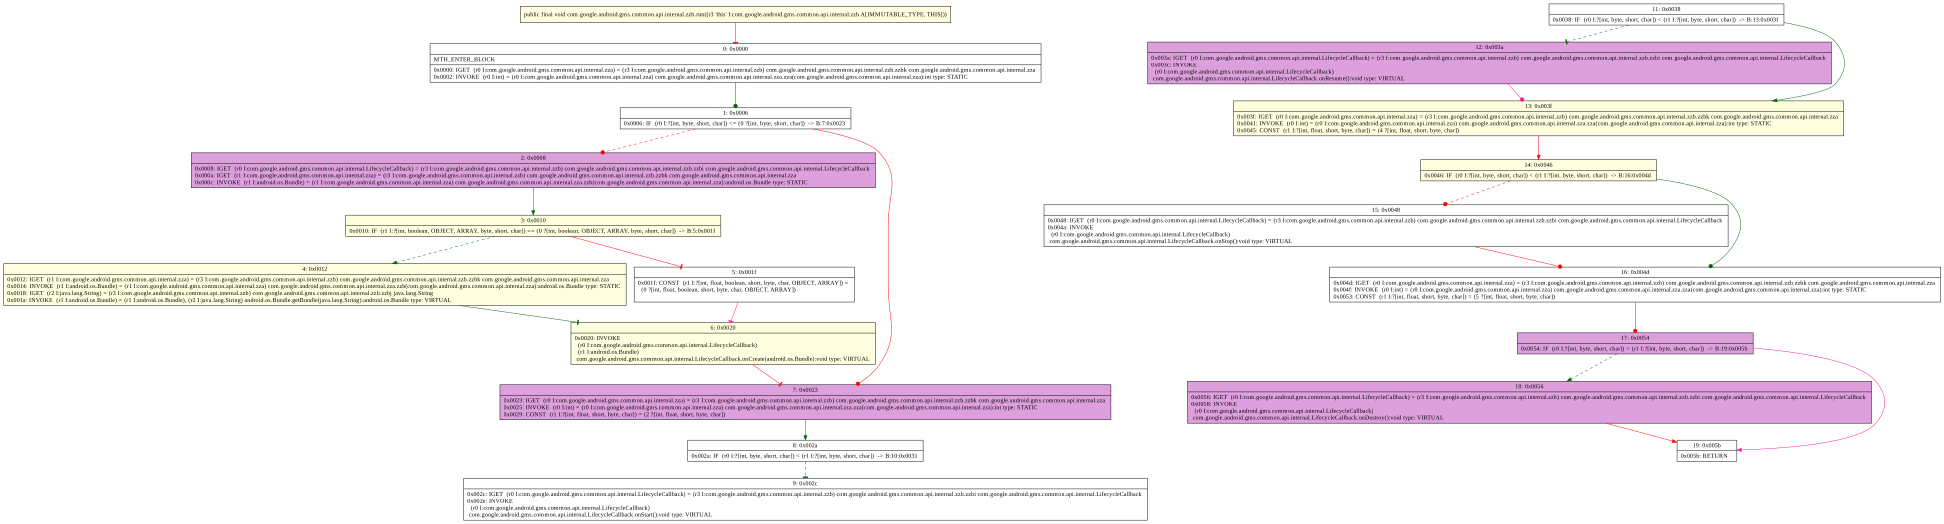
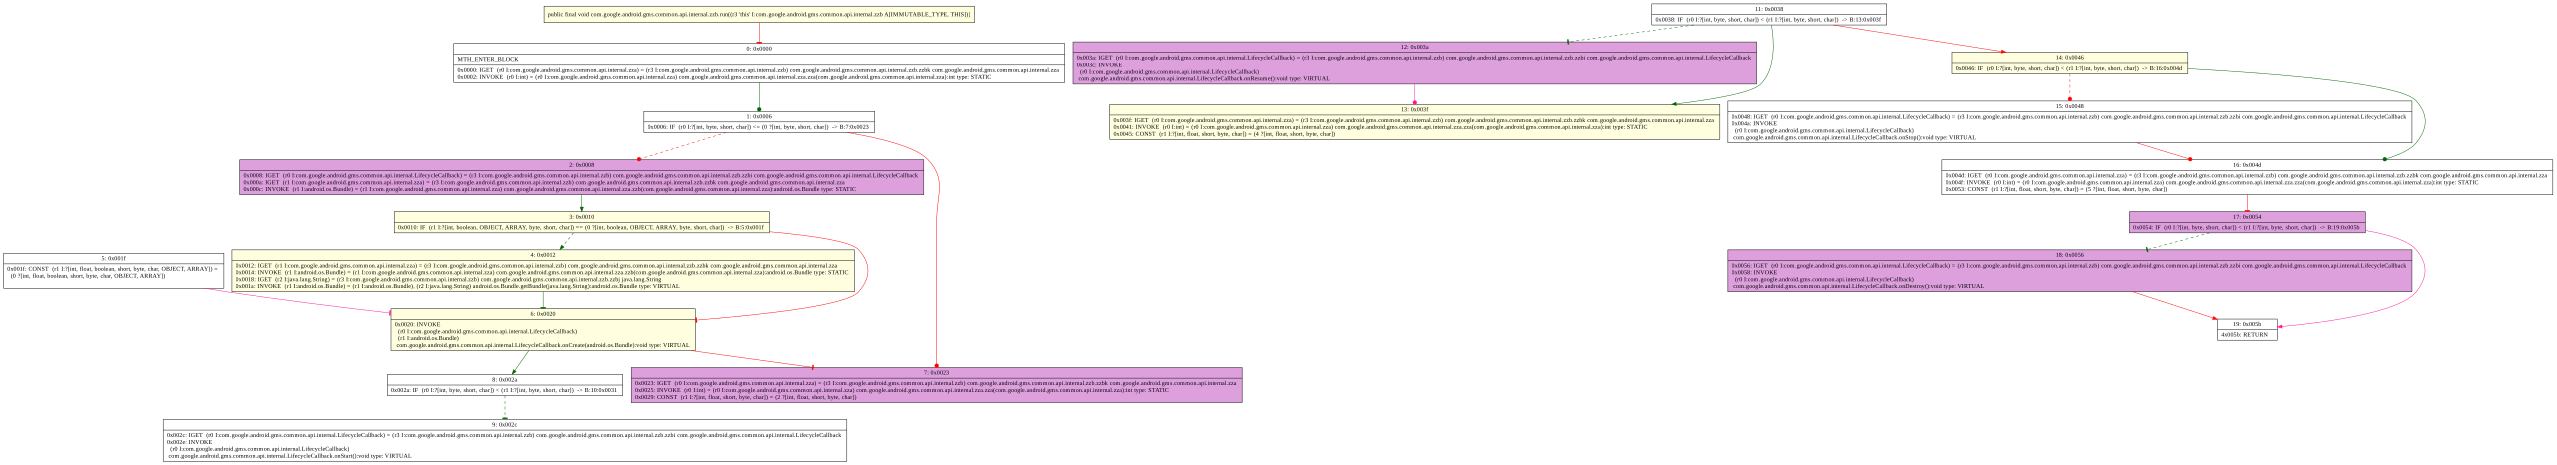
edge "13: 0x003f" -> "14: 0x0046": now "11: 0x0038" -> "14: 0x0046"
edge "3: 0x0010" -> "5: 0x001f": now "3: 0x0010" -> "6: 0x0020"
edge "16: 0x004d" -> "17: 0x0054": arrowhead dot -> tee
edge "17: 0x0054" -> "18: 0x0056": arrowhead normal -> tee
edge "7: 0x0023" -> "8: 0x002a": now "6: 0x0020" -> "8: 0x002a"
node "19: 0x005b": text "0x005b: RETURN" -> "4x005b: RETURN"
